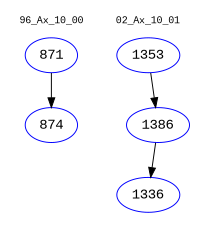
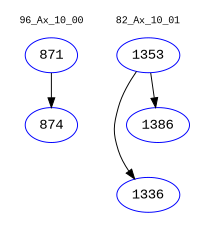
cluster "02_Ax_10_01": label "02_Ax_10_01" -> "82_Ax_10_01"
edge "1386" -> "1336": now "1353" -> "1336"
